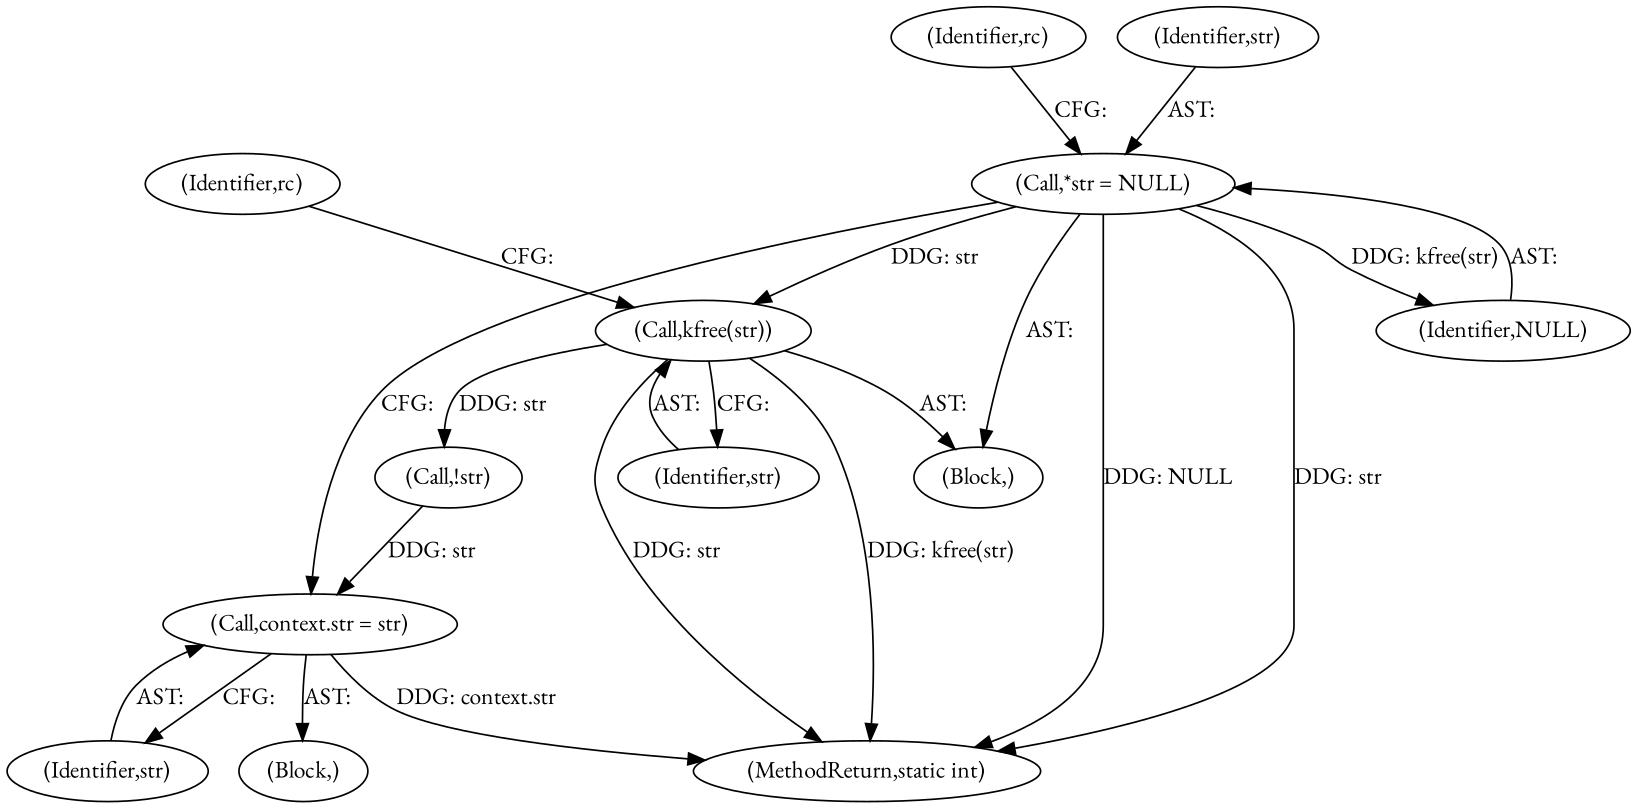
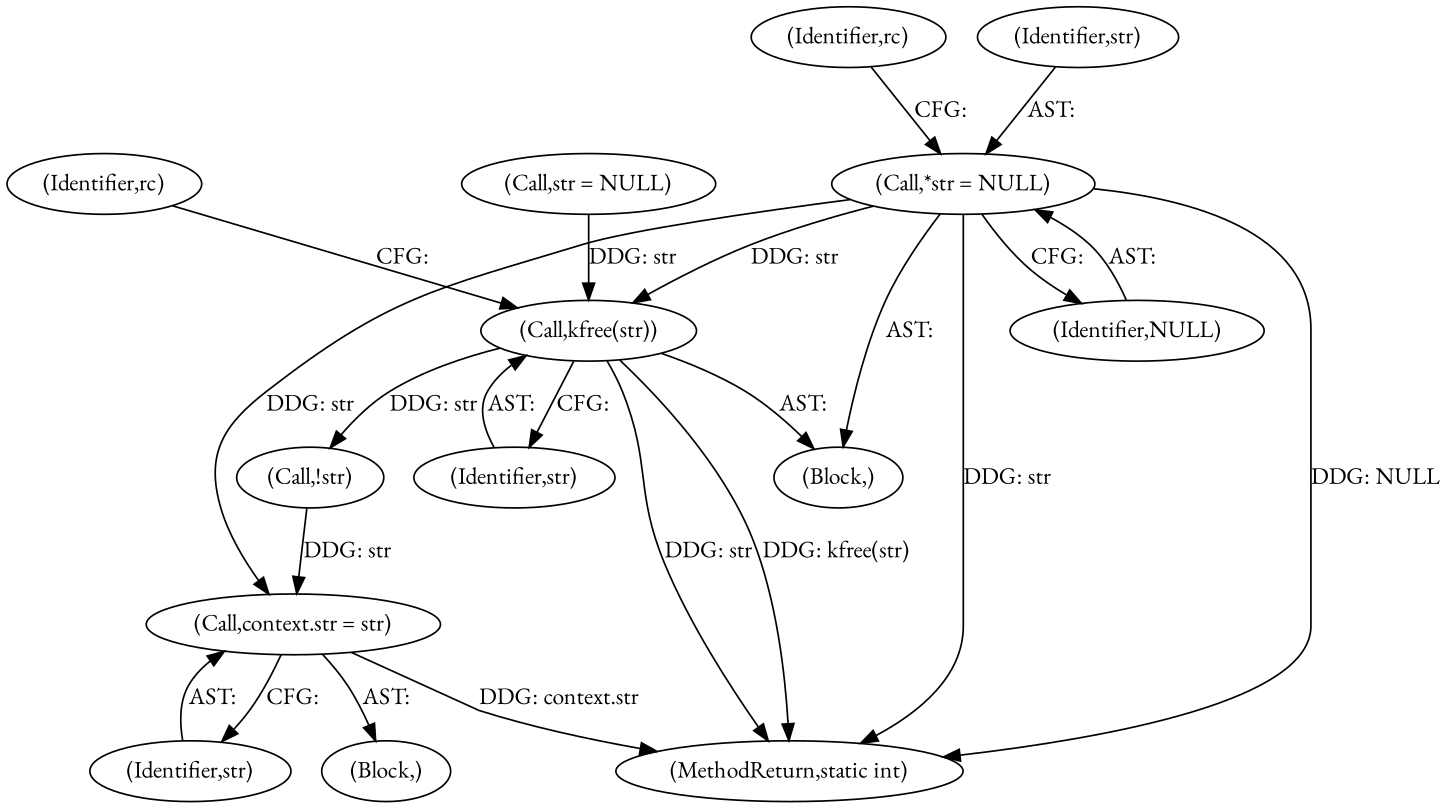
node "(Call,str = NULL)": added
edge "(Call,*str = NULL)" -> "(Identifier,NULL)": label "DDG: kfree(str)" -> "CFG: "
edge "(Call,*str = NULL)" -> "(Call,context.str = str)": label "CFG: " -> "DDG: str"
